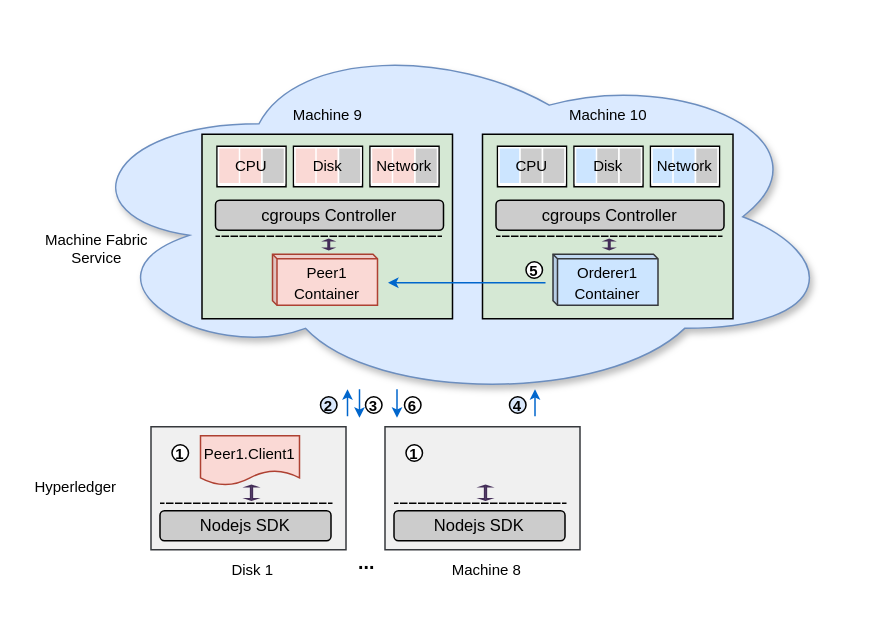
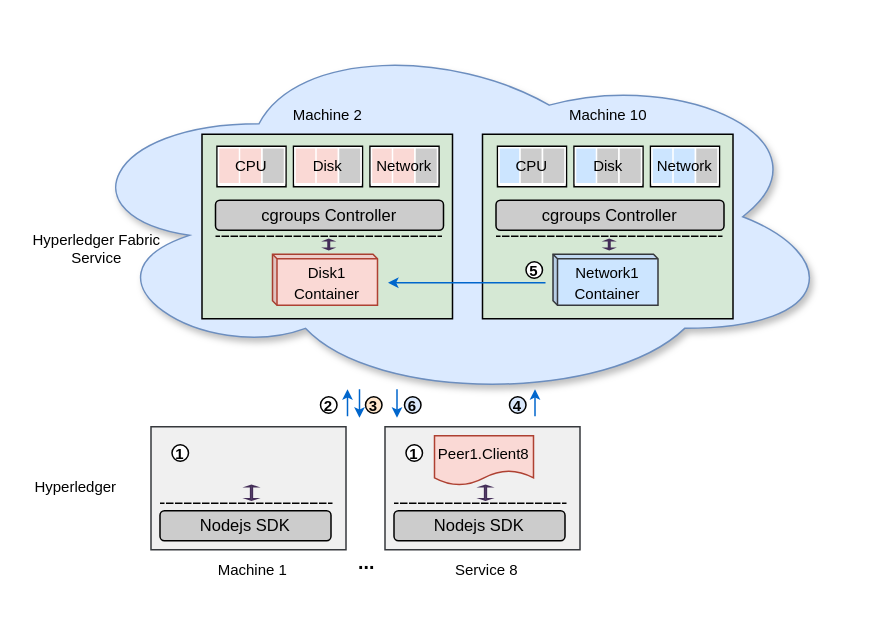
node "Machine 9": label "Machine 9" -> "Machine 2"
node "Machine Fabric Service": label "Machine Fabric Service" -> "Hyperledger Fabric Service"
node "Peer1Container": label "Peer1Container" -> "Disk1Container"
node "Orderer1Container": label "Orderer1Container" -> "Network1Container"
node "2": fillcolor #dae8fc -> #ffffff
node "3": fillcolor #ffffff -> #ffe6cc
node "6": fillcolor #ffffff -> #dae8fc
node "Peer1.Client1": removed
node "Peer1.Client8": added
node "Disk 1": label "Disk 1" -> "Machine 1"
node "Machine 8": label "Machine 8" -> "Service 8"
